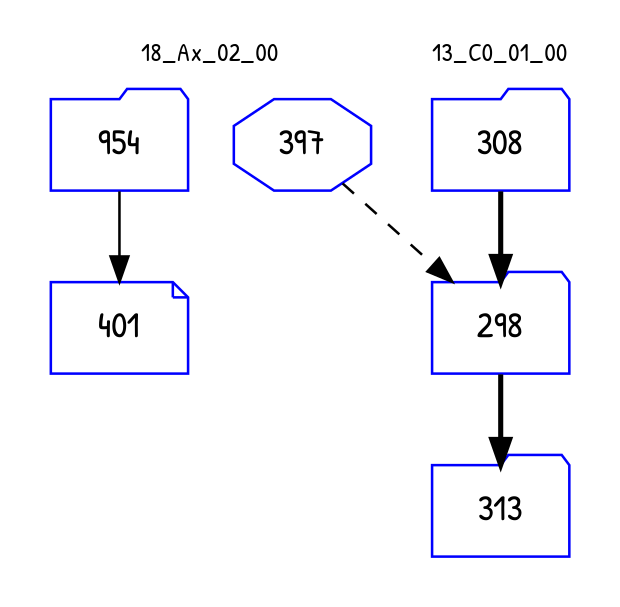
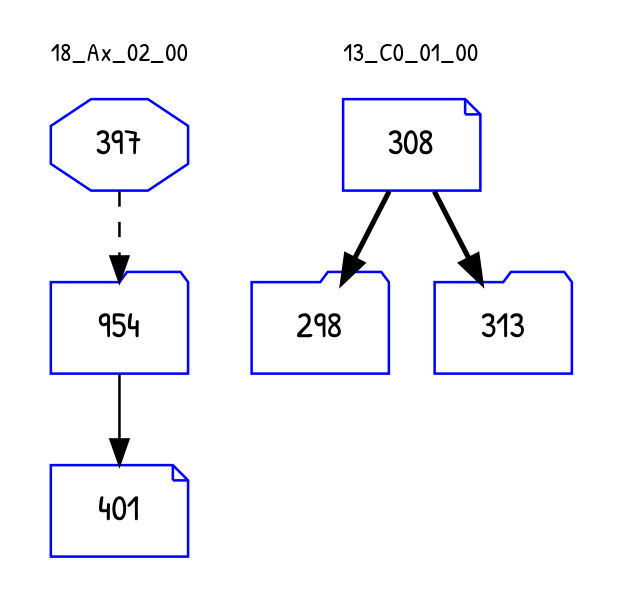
node "308": shape folder -> note
edge "397" -> "298": now "397" -> "954"
edge "298" -> "313": now "308" -> "313"
